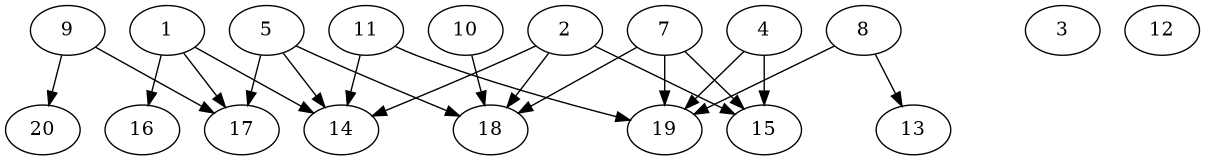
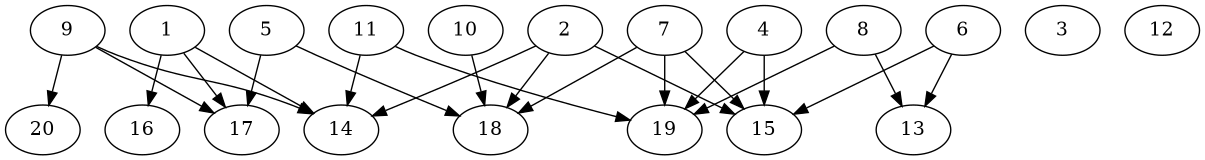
node "6": added
edge "5" -> "14": now "9" -> "14"
